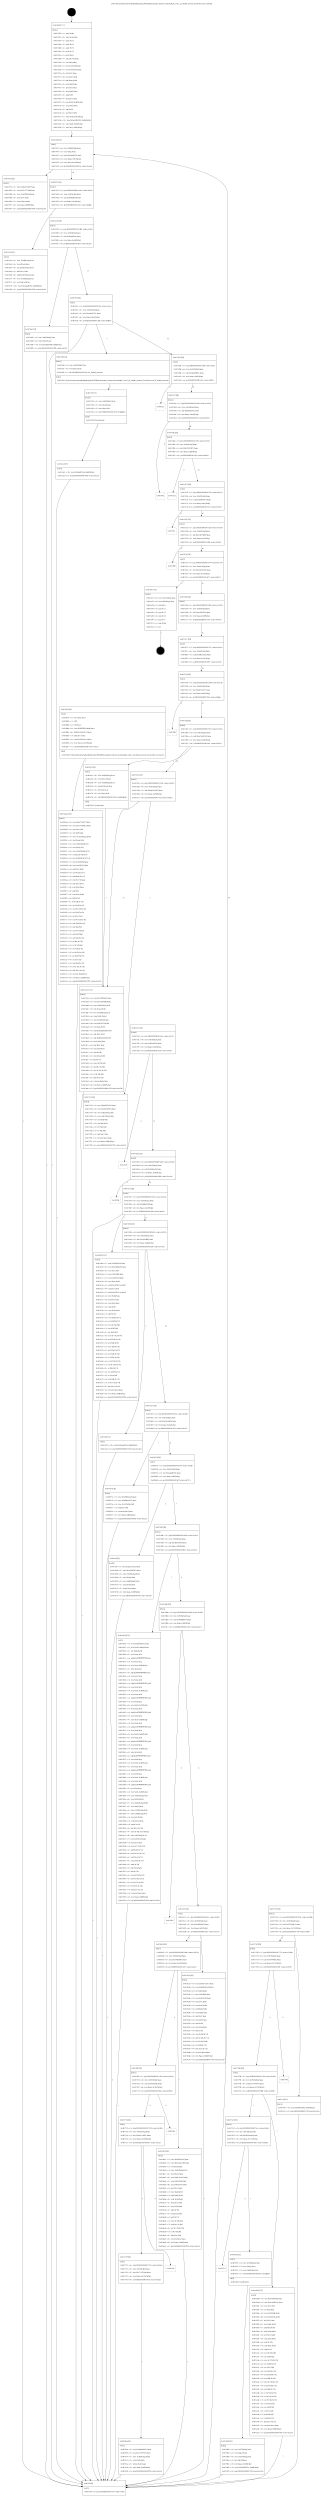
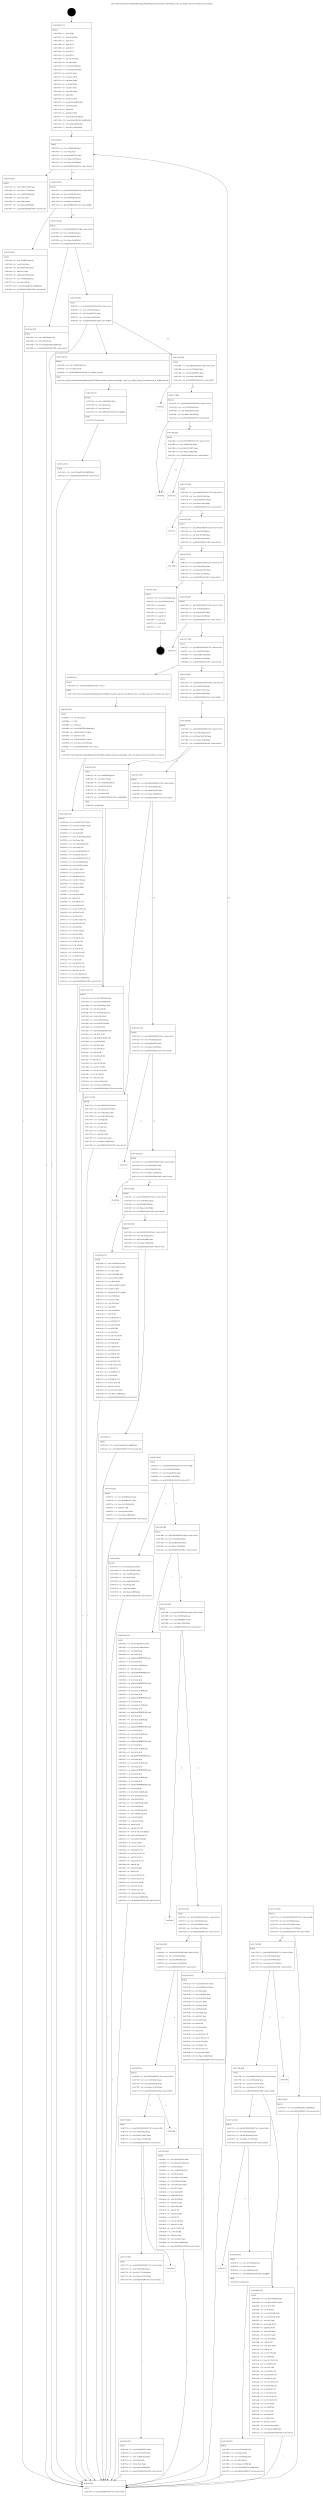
edge "0x40145f [28]" -> "0x40147b [28]": added, label "18"
edge "0x4014eb [28]" -> "0x401507 [28]": now "0x4014eb [28]" -> "0x401f03"
node "0x401d13": added
node "0x401b79 [5]": added
node "0x401f85": removed
edge "0x4015cb [28]" -> "0x401a7e [114]": now "0x4015cb [28]" -> "0x4015e7 [28]"
node "0x401657 [28]": removed
edge "0x40161f [28]" -> "0x401ffd [5]": now "0x4017cd [53]" -> "0x401ffd [5]"
